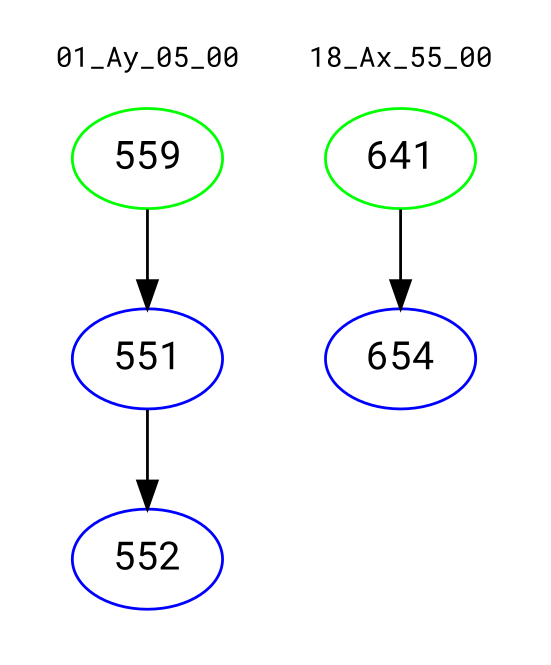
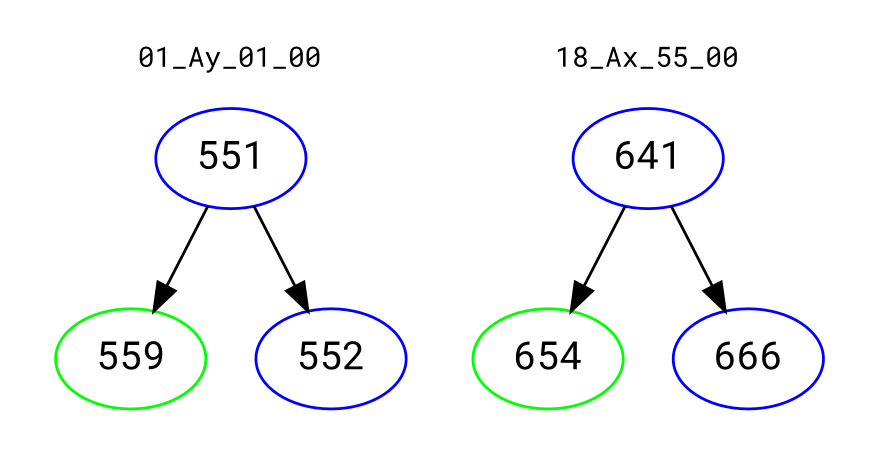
cluster "01_Ay_05_00": label "01_Ay_05_00" -> "01_Ay_01_00"
node "641": color green -> blue
edge "559" -> "551": reversed
node "654": color blue -> green
node "666": added
